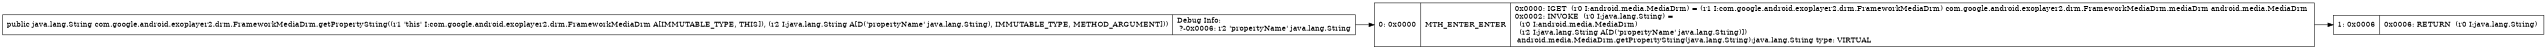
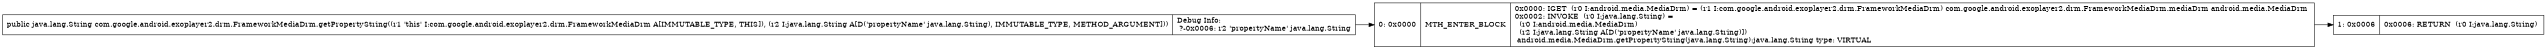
node "0: 0x0000": text "MTH_ENTER_ENTER" -> "MTH_ENTER_BLOCK"
